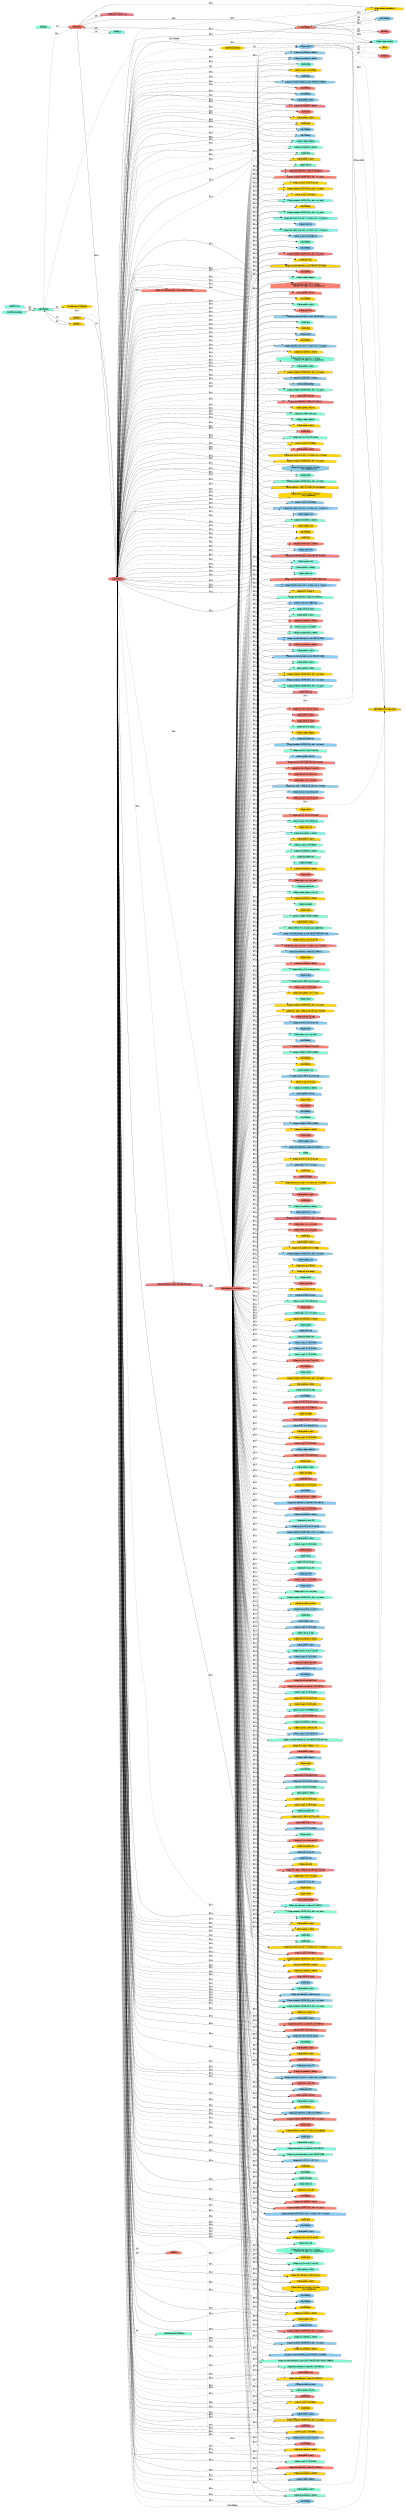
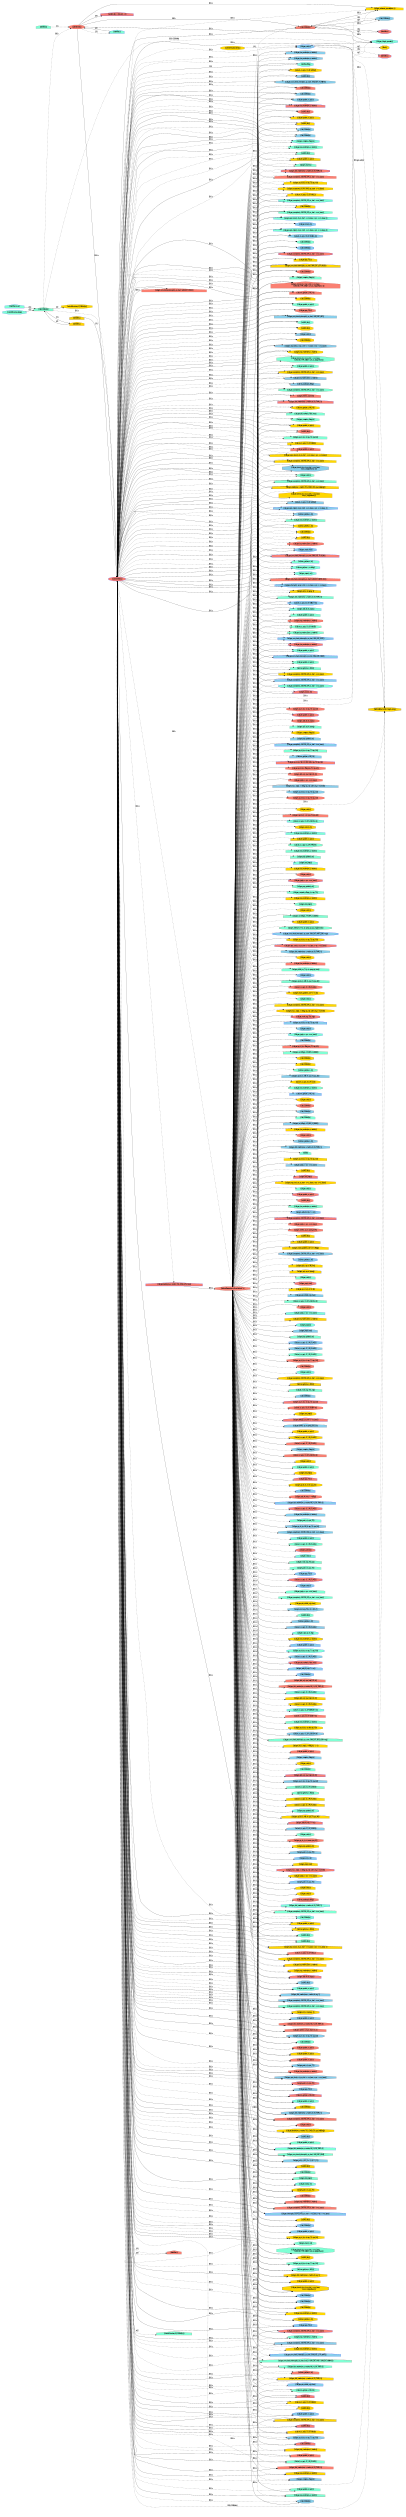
edge "(MethodParameterIn,DisasContext *s)" -> "(Call,gen_bndck(env, s, modrm, TCG_COND_GTU, notu))": reversed
